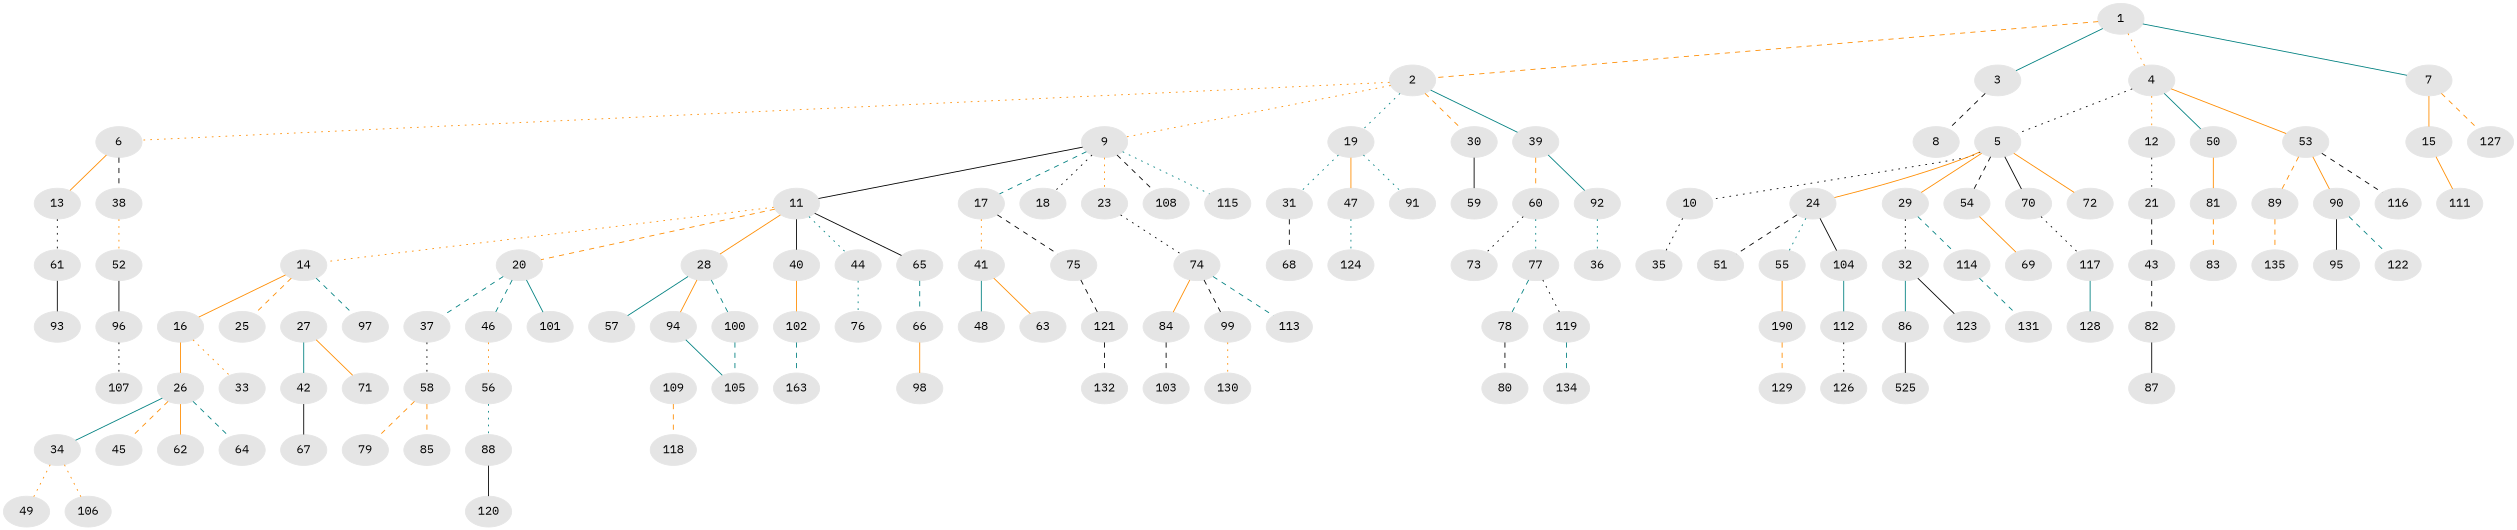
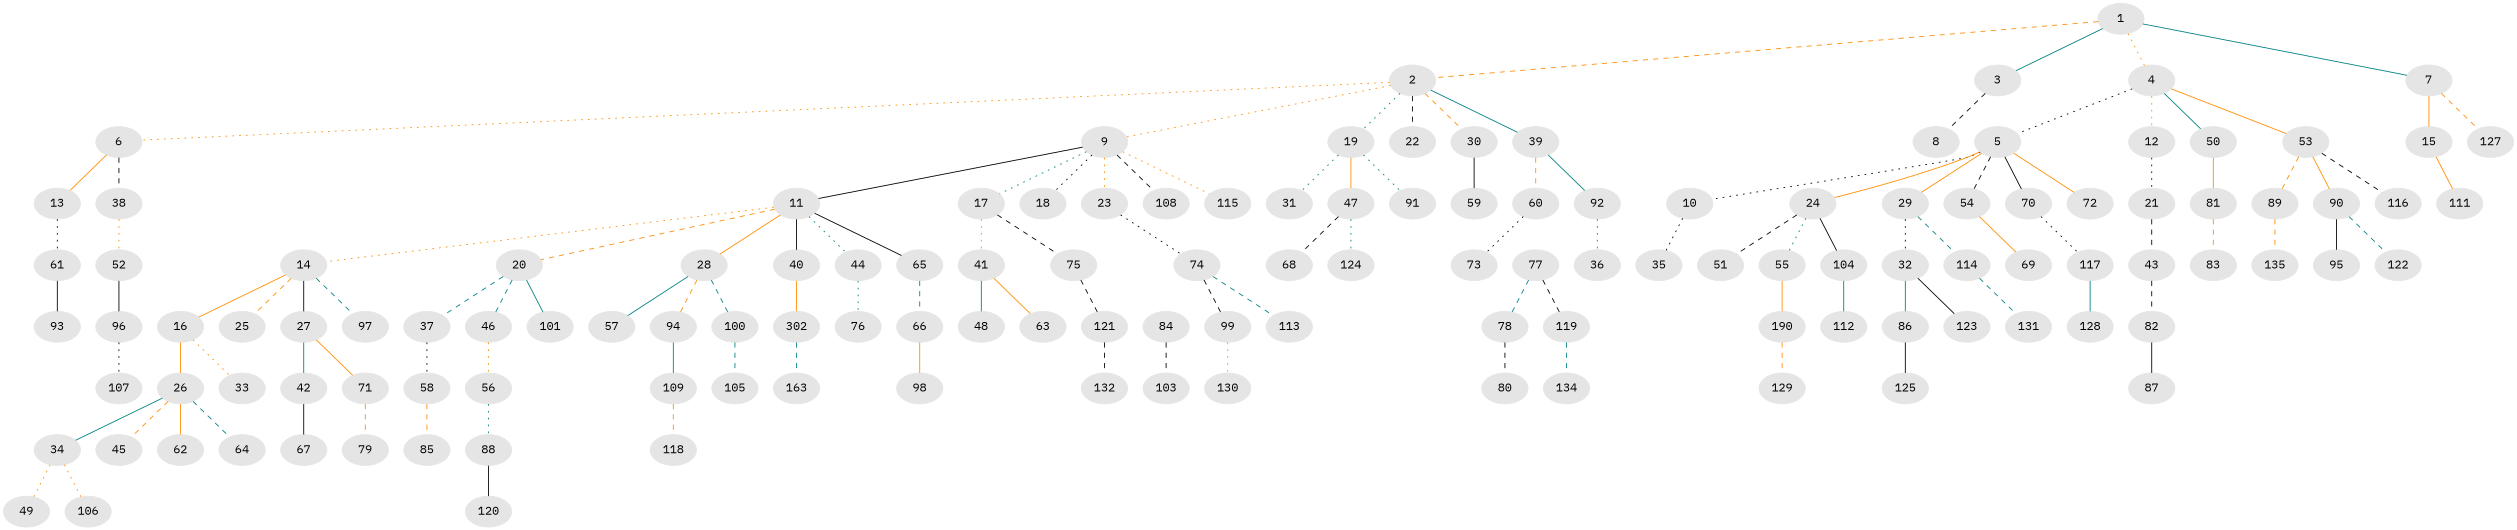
node "22": added
edge "9" -- "17": style dashed -> dotted
edge "9" -- "115": color teal -> darkorange
edge "31" -- "68": now "47" -- "68"
edge "60" -- "77": removed
edge "14" -- "27": added
edge "28" -- "94": style solid -> dashed
edge "74" -- "84": removed
edge "77" -- "119": style dotted -> dashed
node "102": label "102" -> "302"
edge "94" -- "105": now "94" -- "109"
node "126": removed
node "525": label "525" -> "125"
edge "58" -- "79": now "71" -- "79"
